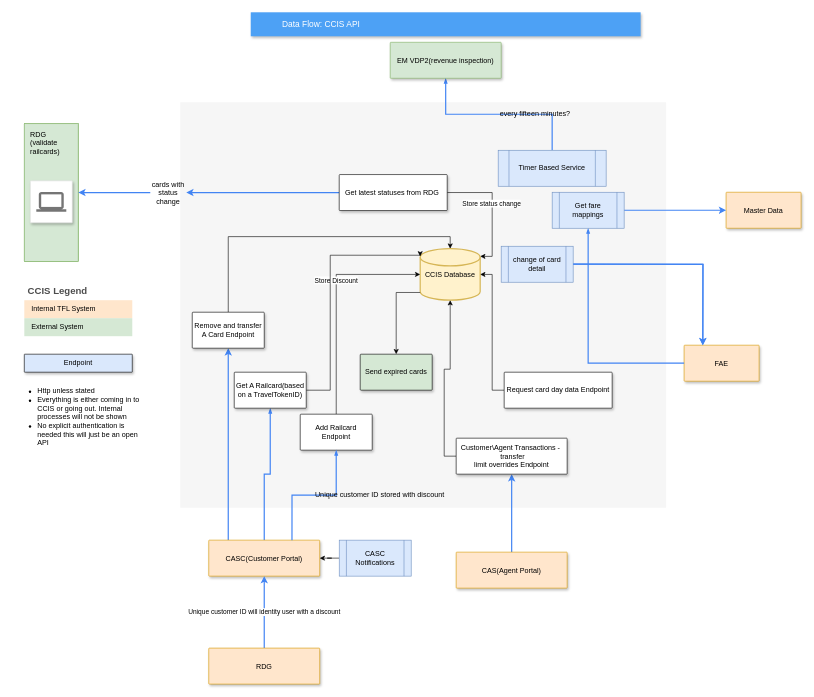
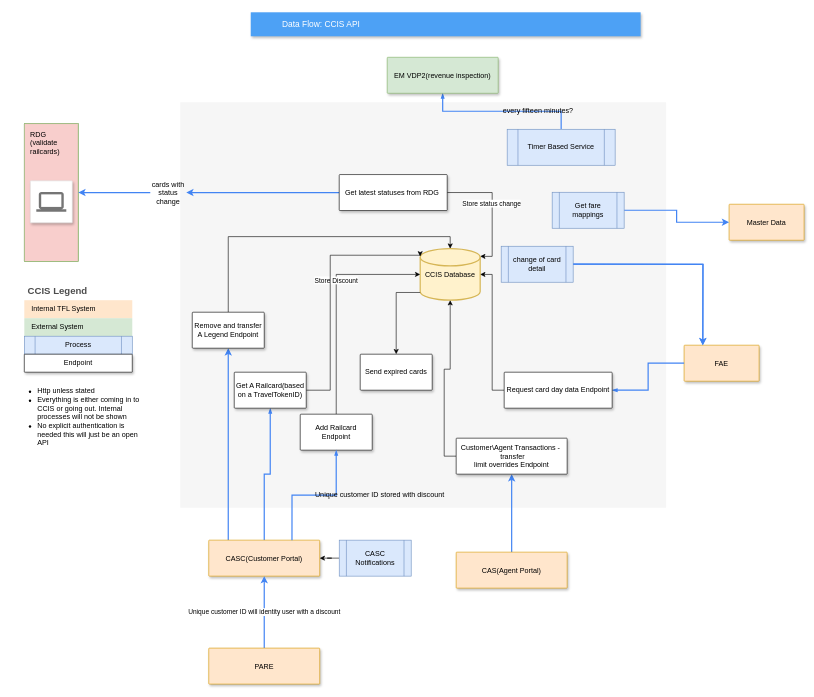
node "EM VDP2(revenue inspection)": moved (446, 60) -> (443, 75)
node "RDG (validate railcards)": fillcolor #d5e8d4 -> #f8cecc
node "Timer Based Service": moved (552, 168) -> (561, 147)
node "Master Data": moved (764, 210) -> (767, 222)
edge "FAE" -> "Get fare mappings": now "FAE" -> "Request card day data Endpoint"
node "Remove and transfer A Card Endpoint": label "Remove and transfer A Card Endpoint" -> "Remove and transfer A Legend Endpoint"
node "Process": added
node "Endpoint": fillcolor #dae8fc -> #ffffff
node "Send expired cards": fillcolor #d5e8d4 -> #ffffff
node "RDG": label "RDG" -> "PARE"
